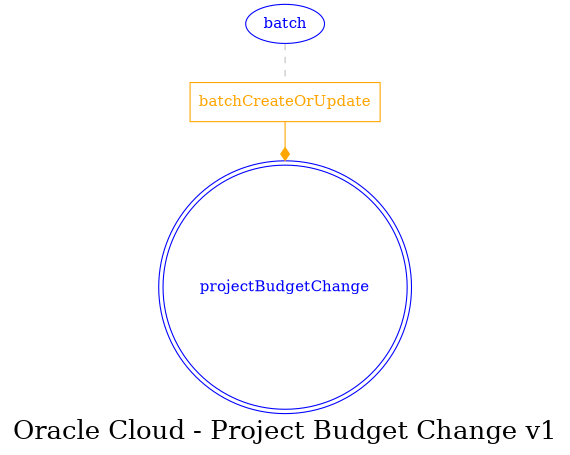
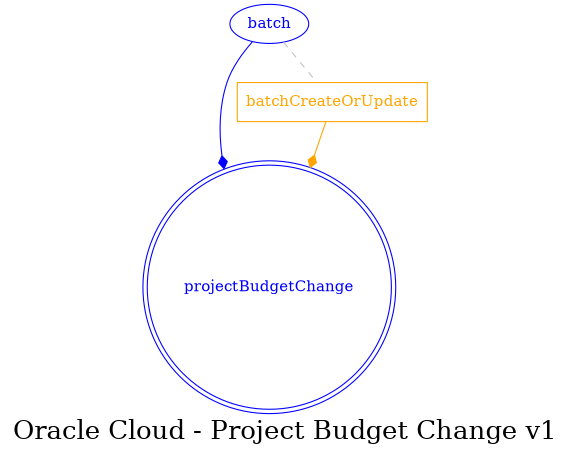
edge "batch" -> "projectBudgetChange": added
